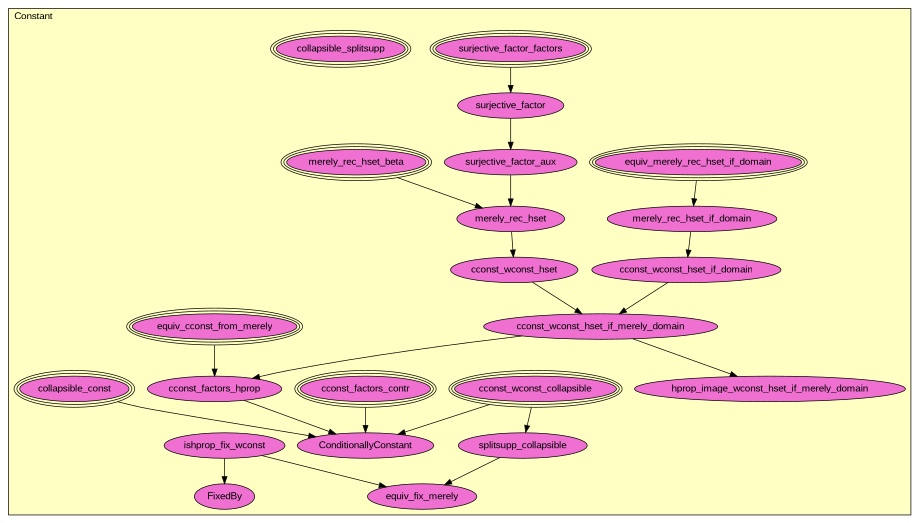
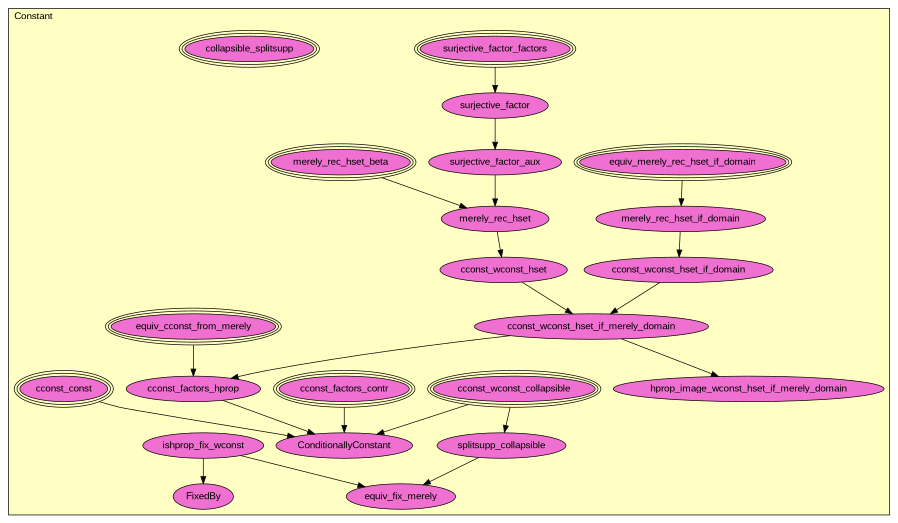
node "collapsible_const": label "collapsible_const" -> "cconst_const"
